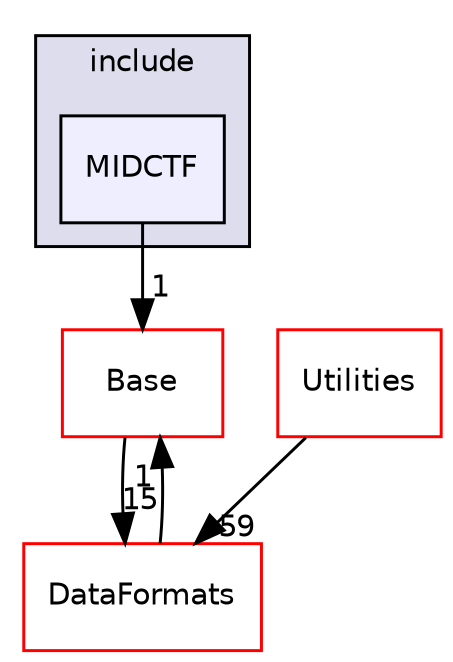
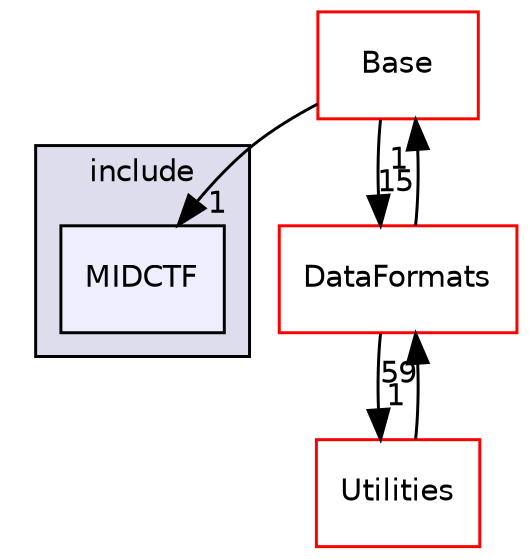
edge "MIDCTF" -> "Base": reversed
edge "DataFormats" -> "Utilities": added
